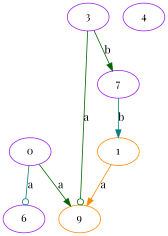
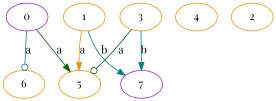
node "3": color purple -> darkorange
node "4": color purple -> darkorange
node "2": added
edge "3" -> "7": color darkgreen -> teal
edge "7" -> "1": reversed
node "6": color purple -> darkorange
node "9": label "9" -> "5"
